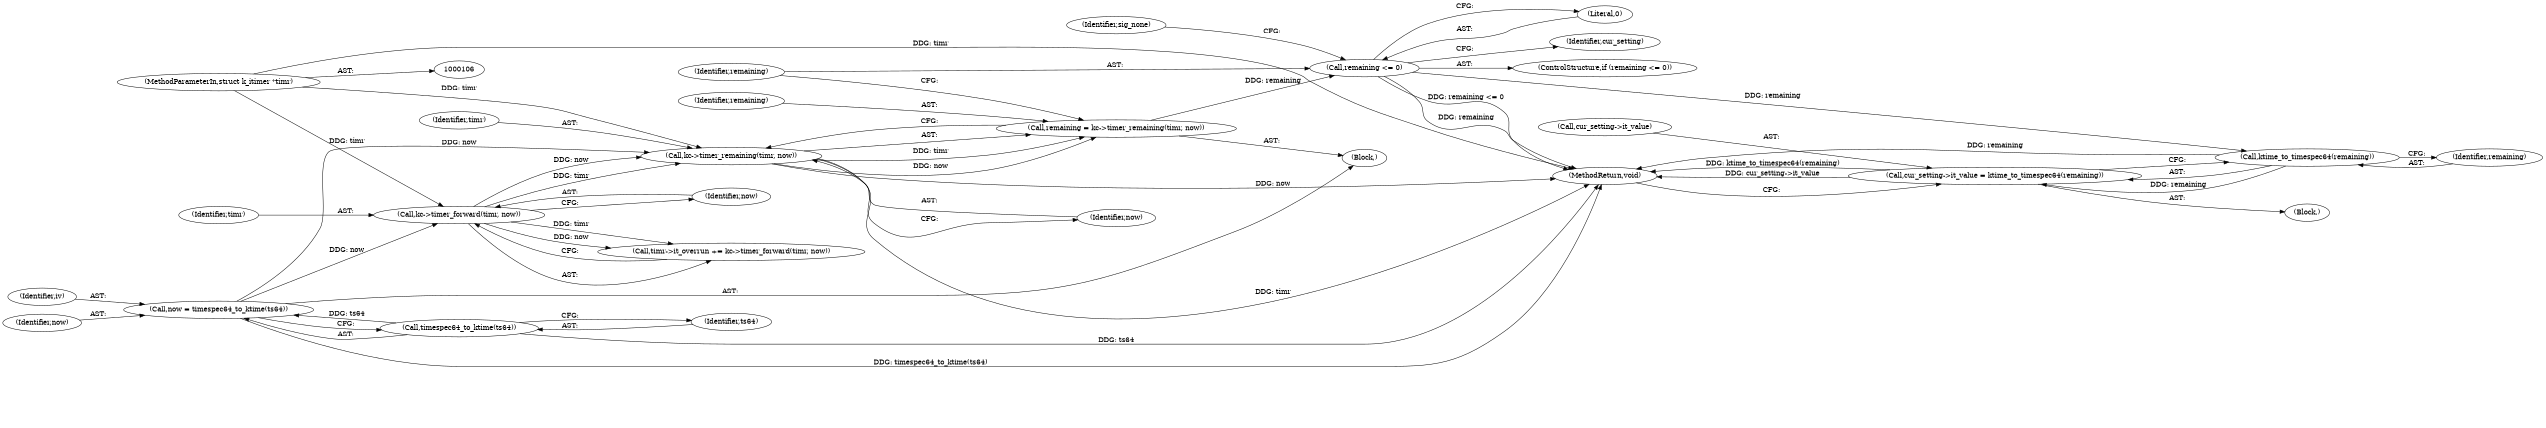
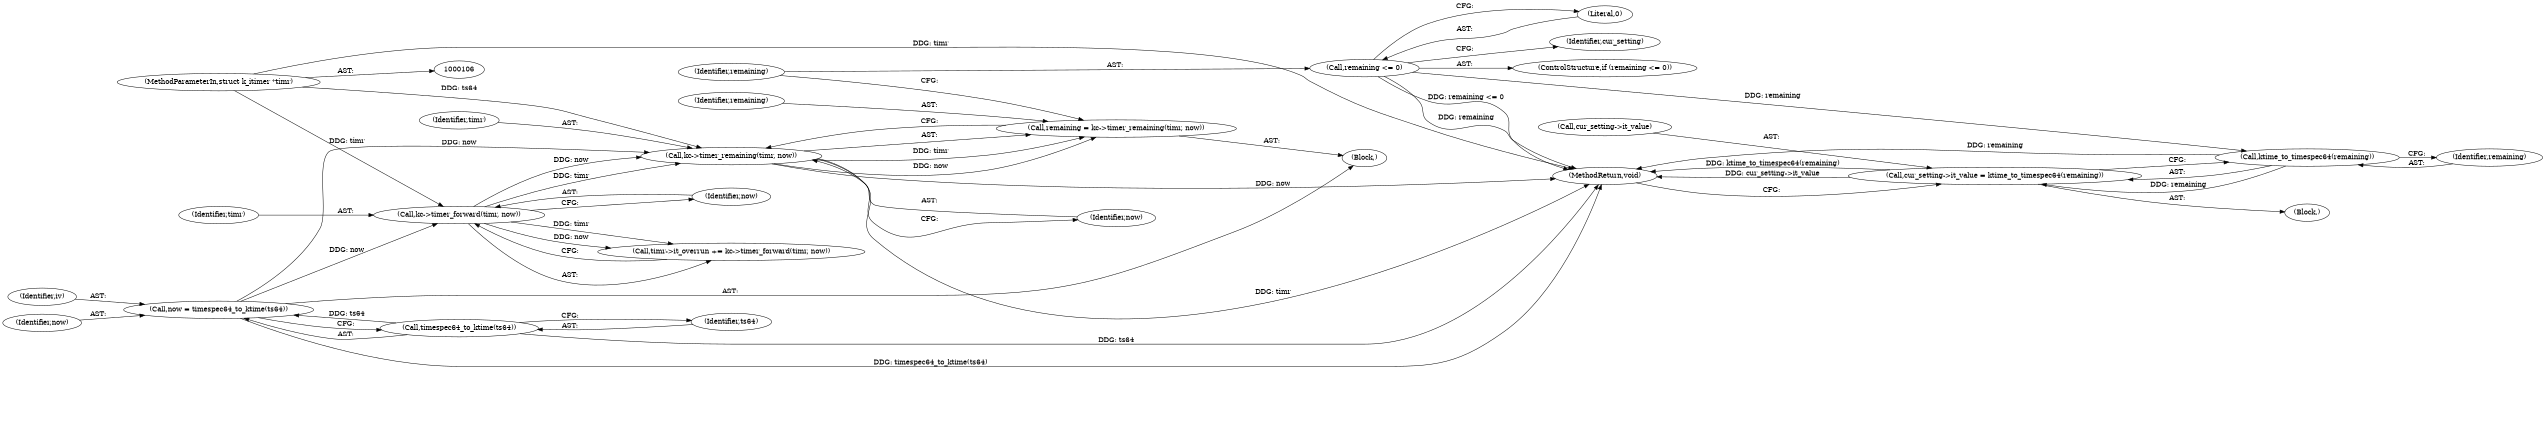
node "(Identifier,sig_none)": removed
edge "(MethodParameterIn,struct k_itimer *timr)" -> "(Call,kc->timer_remaining(timr, now))": label "DDG: timr" -> "DDG: ts64"
edge "(Call,remaining = kc->timer_remaining(timr, now))" -> "(Call,remaining <= 0)": removed, label "DDG: remaining"
